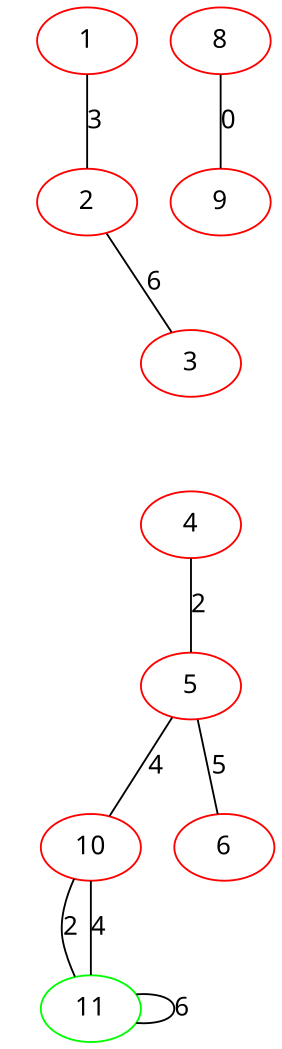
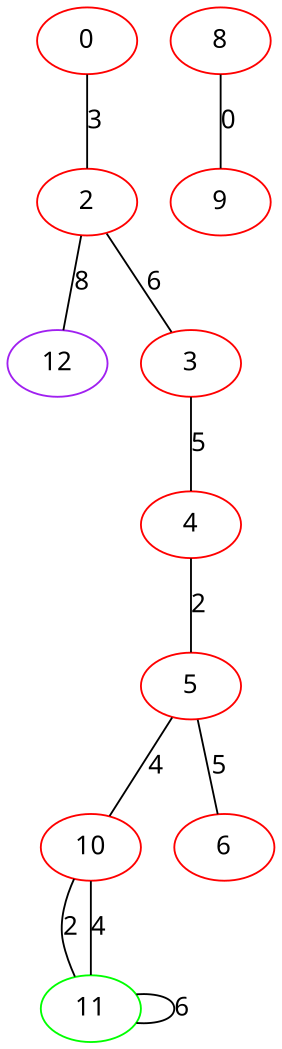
node "1": label "1" -> "0"
node "12": added
edge "3" -- "4": added, label "5"
